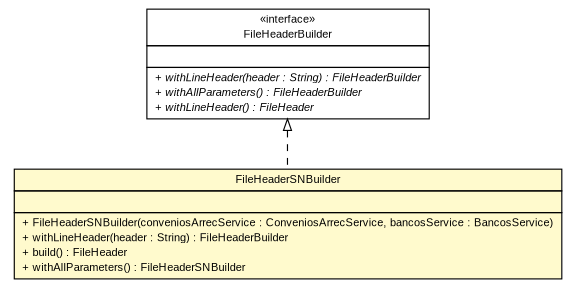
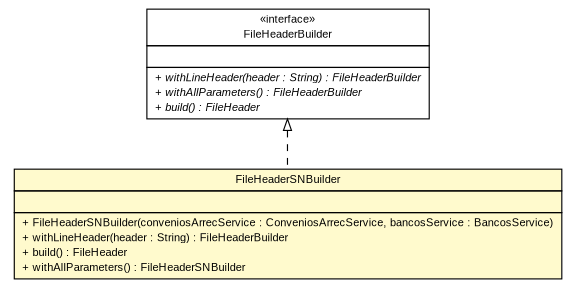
node "FileHeaderBuilder": text "+ withLineHeader() : FileHeader" -> "+ build() : FileHeader"
